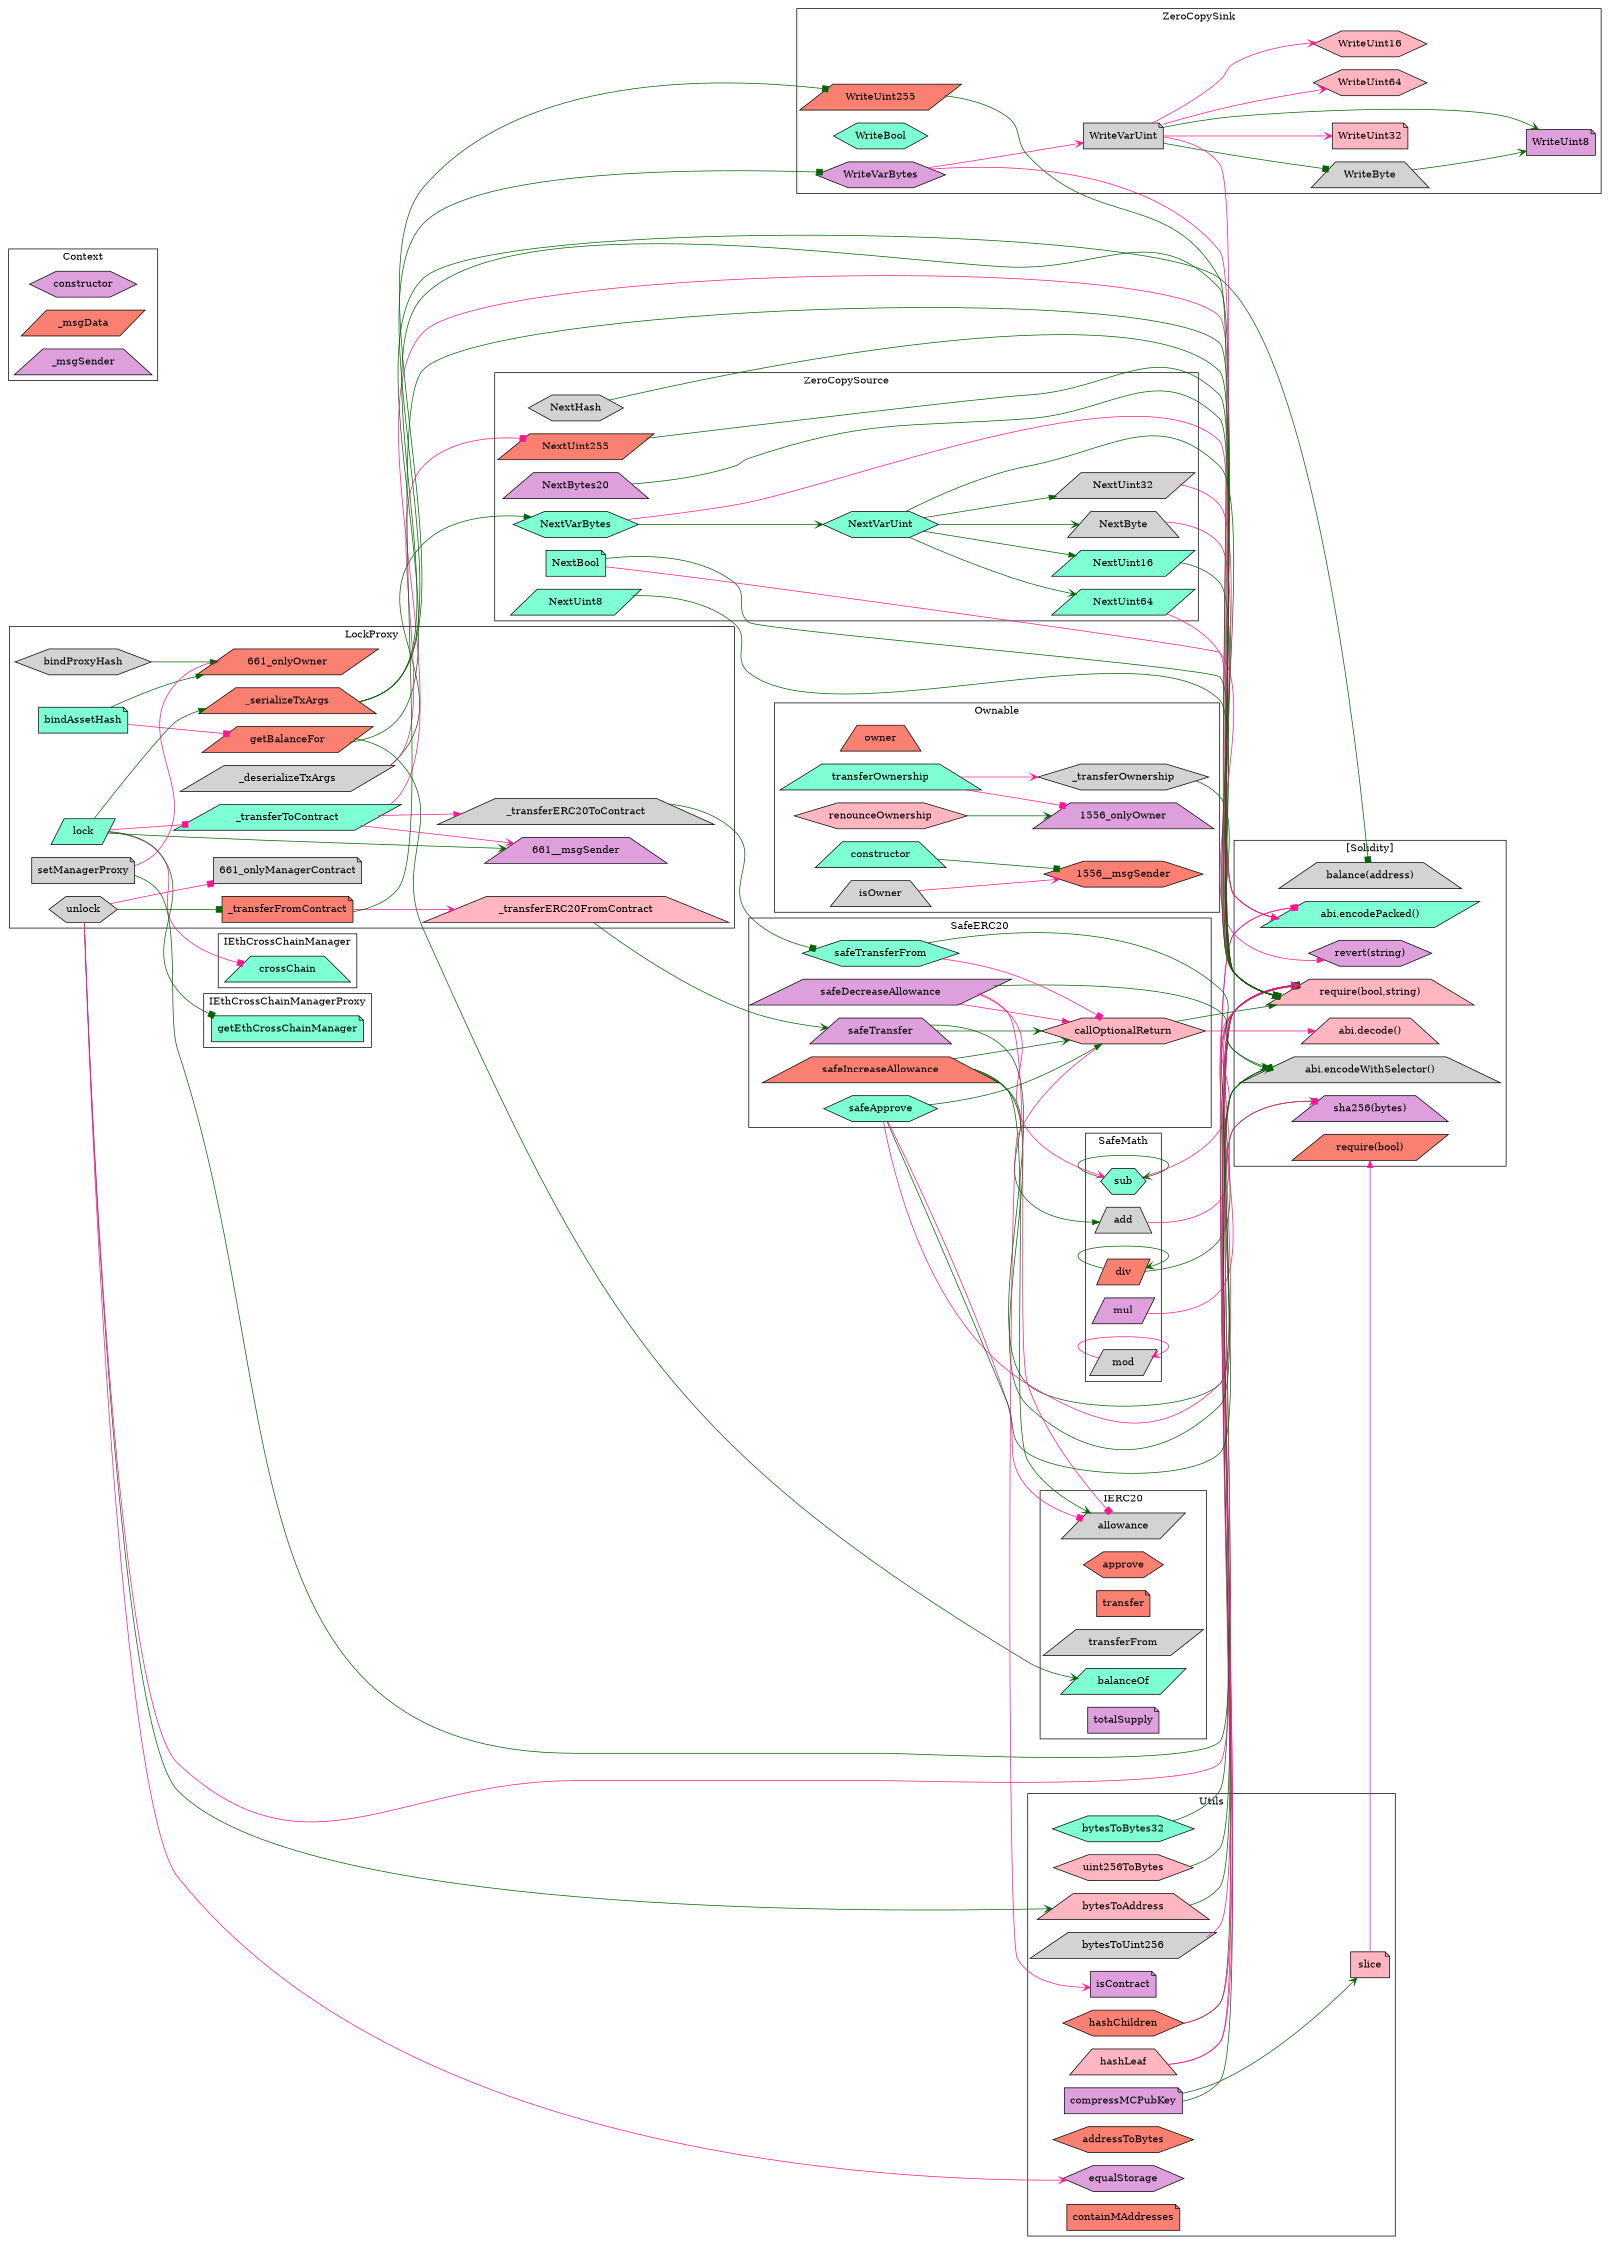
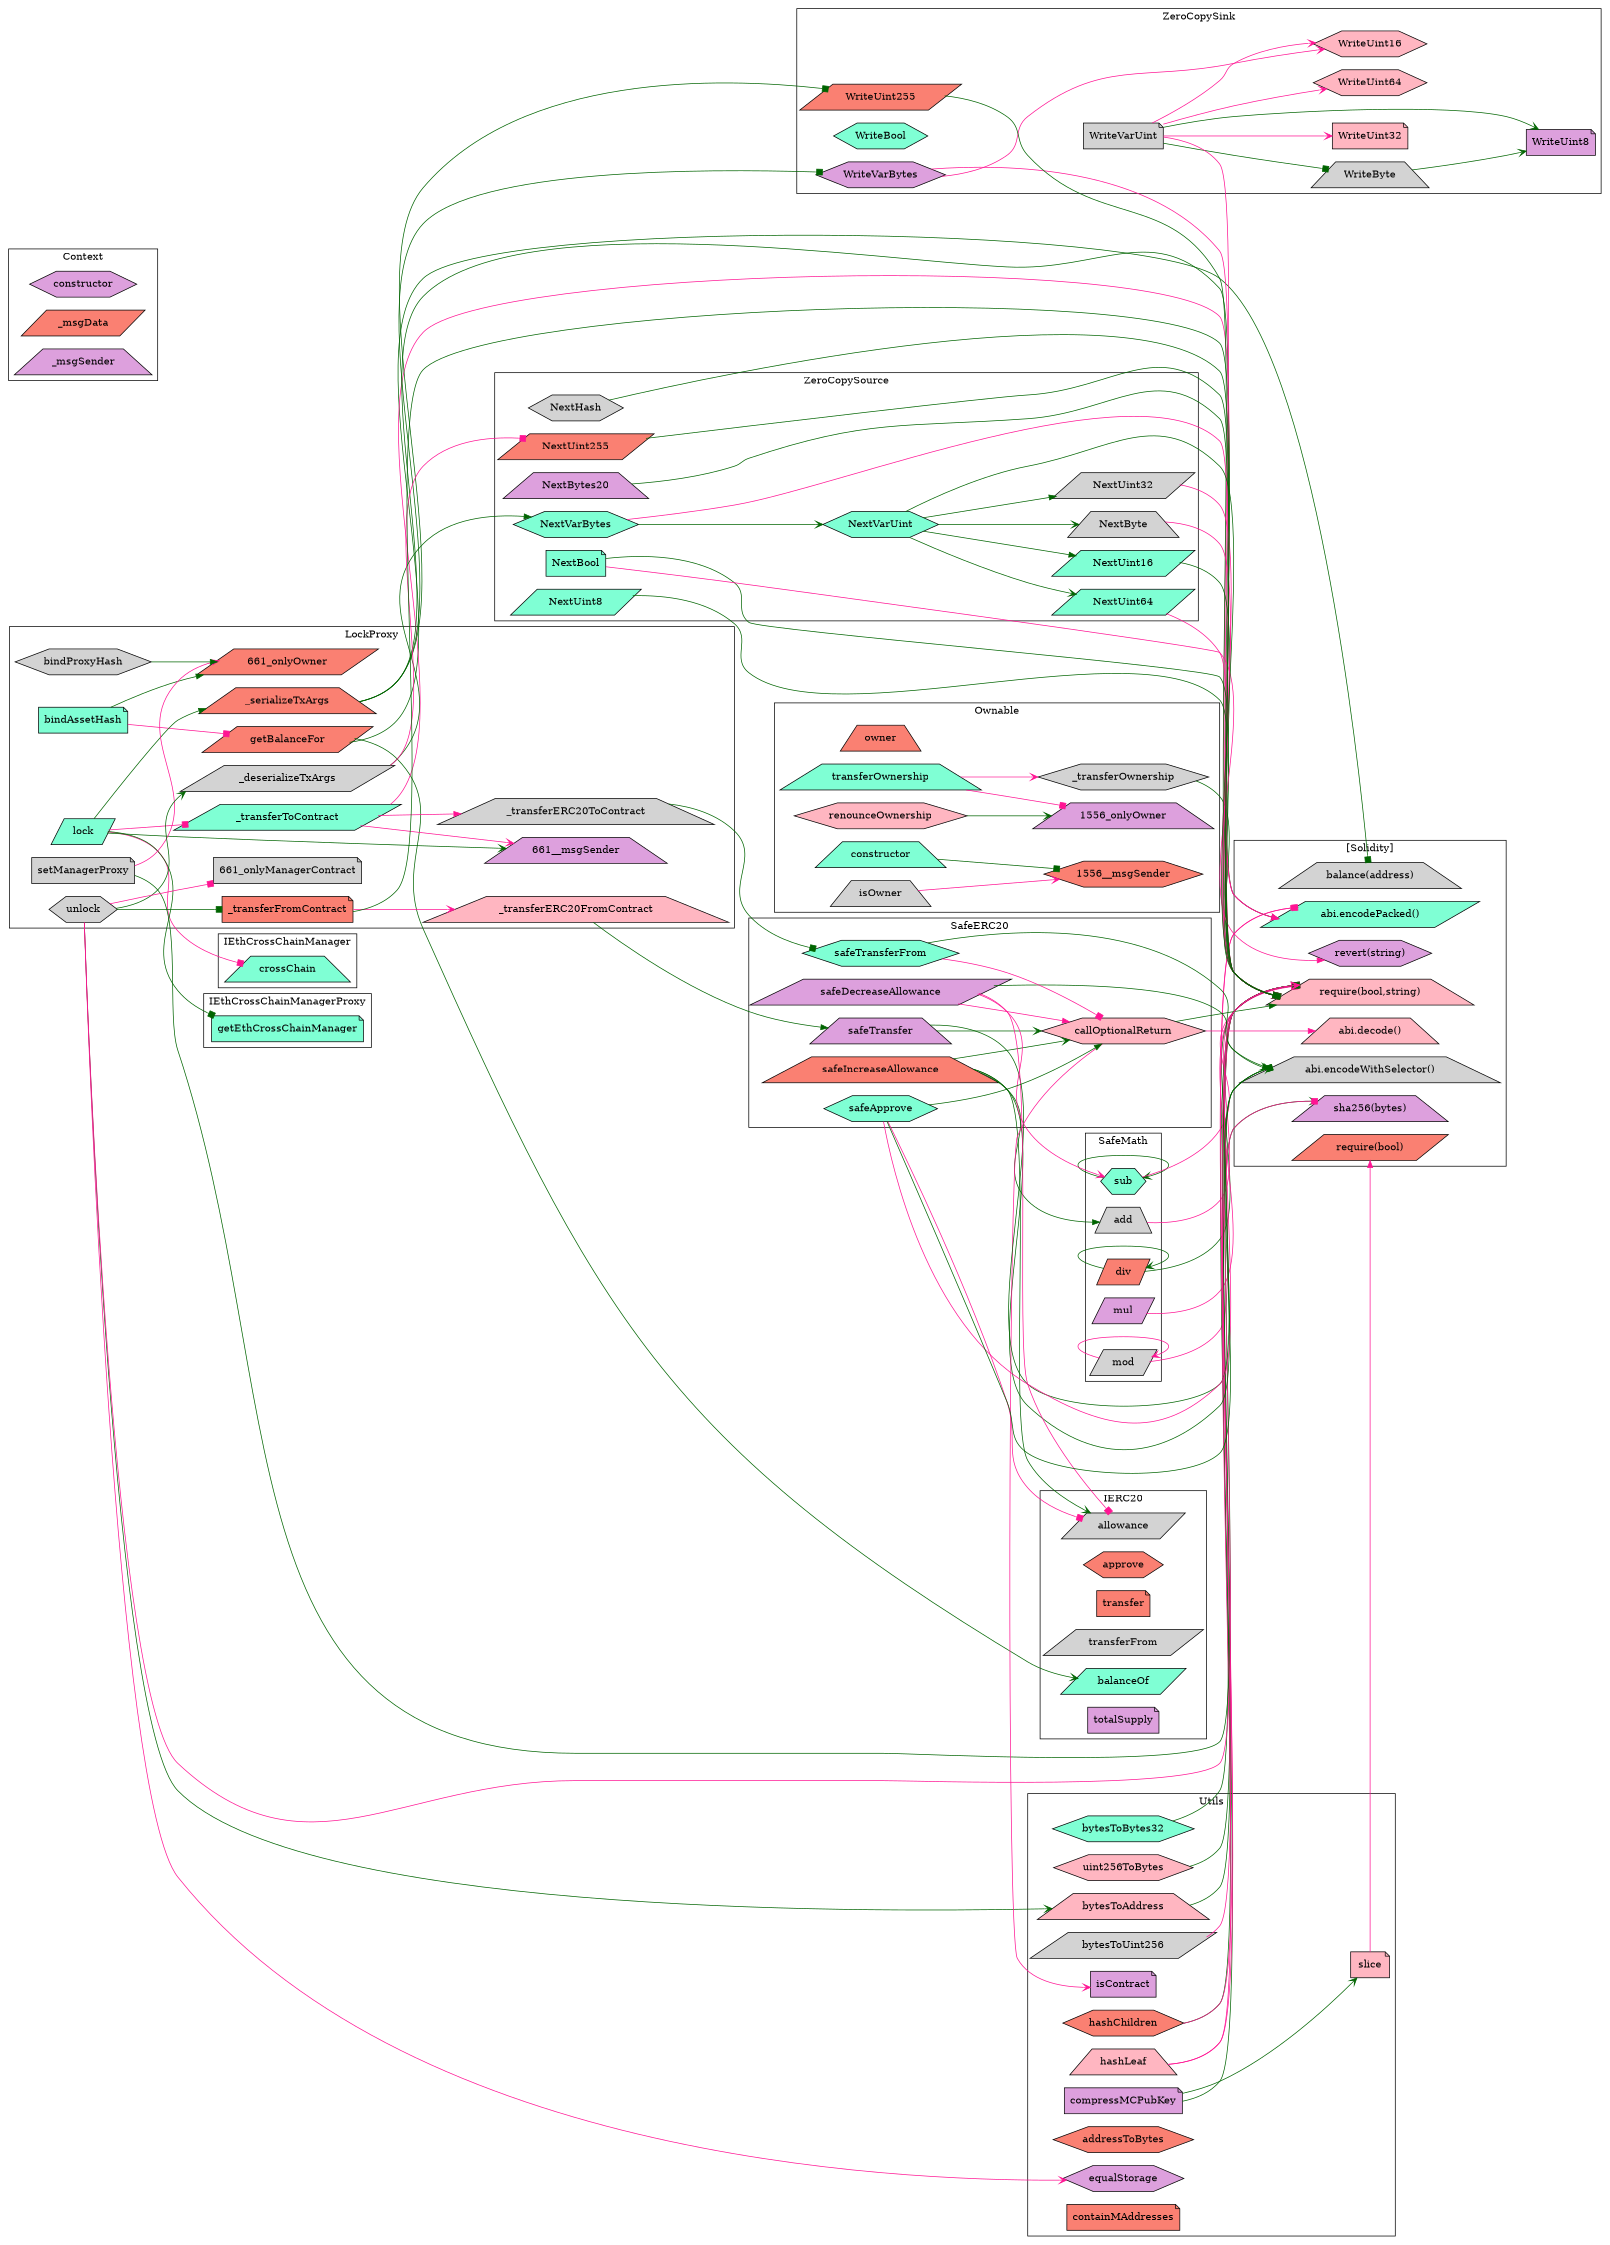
edge "WriteVarBytes" -> "WriteVarUint": now "WriteVarBytes" -> "WriteUint16"
edge "unlock" -> "_deserializeTxArgs": added
edge "_transferERC20FromContract" -> "safeTransfer": arrowhead vee -> normal
edge "mod" -> "require(bool,string)": added
